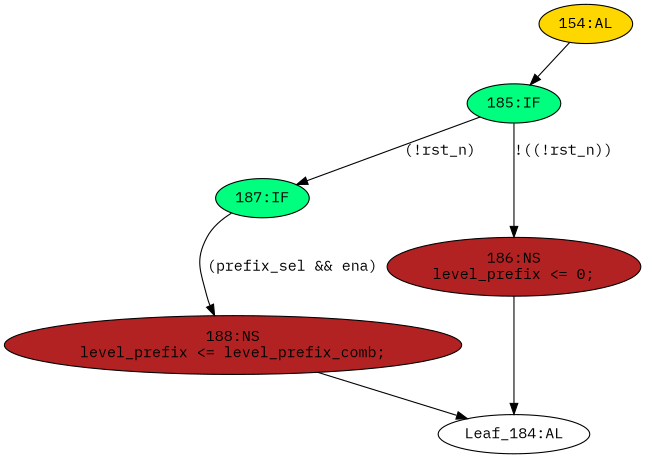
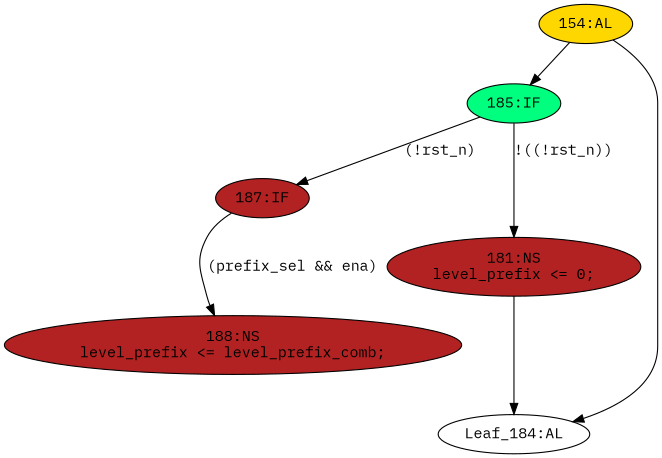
node "187:IF": fillcolor springgreen -> firebrick
node "186:NS level_prefix <= 0;": label "186:NS level_prefix <= 0;" -> "181:NS level_prefix <= 0;"
edge "188:NS level_prefix <= level_prefix_comb;" -> "Leaf_184:AL": now "154:AL" -> "Leaf_184:AL"
